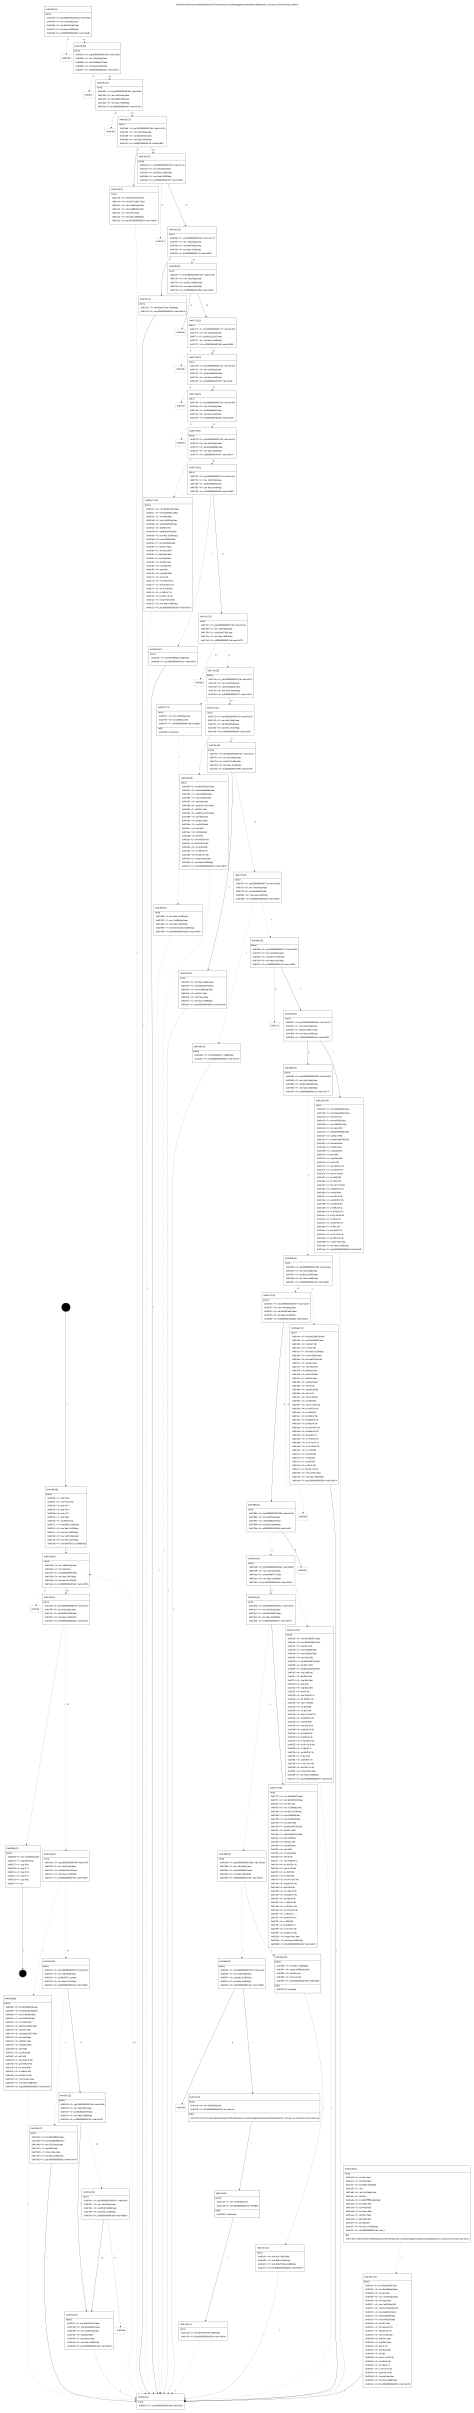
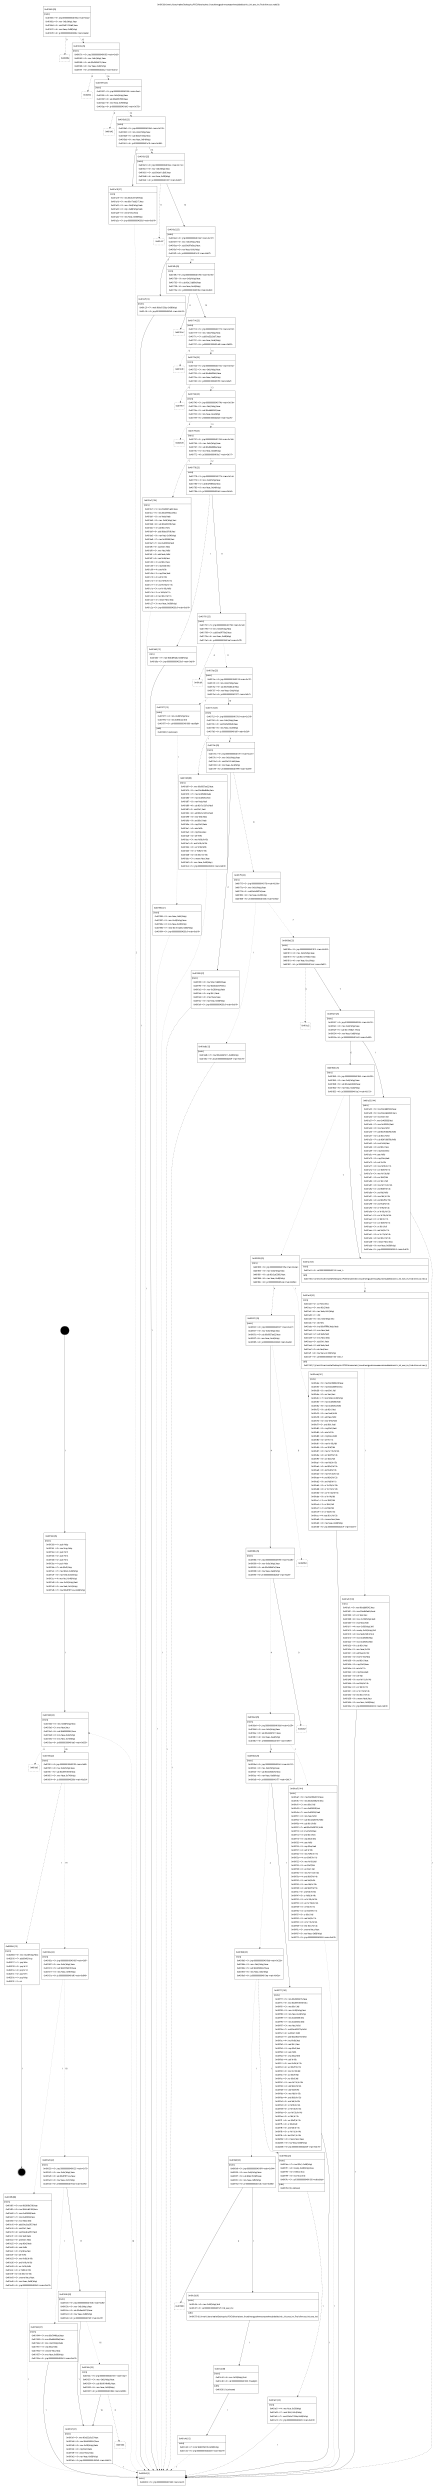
node "0x401ac3 [5]": added
edge "0x401f77 [150]" -> "0x4020c9 [5]": added, label "1"
